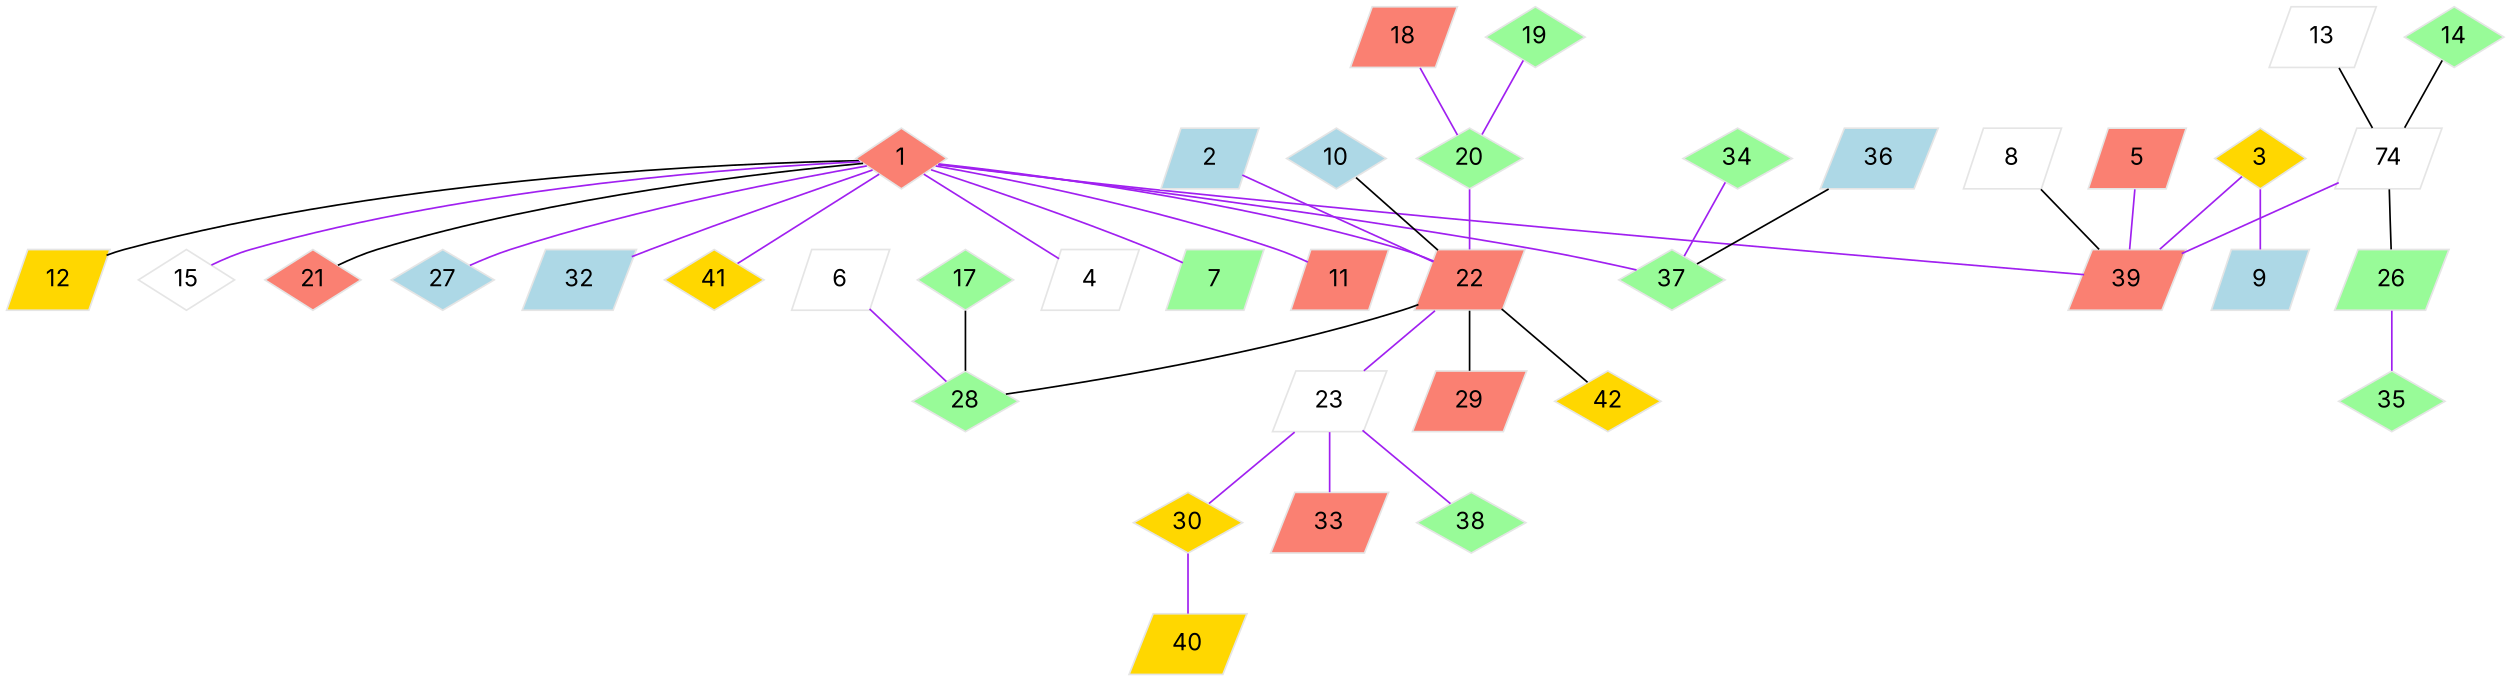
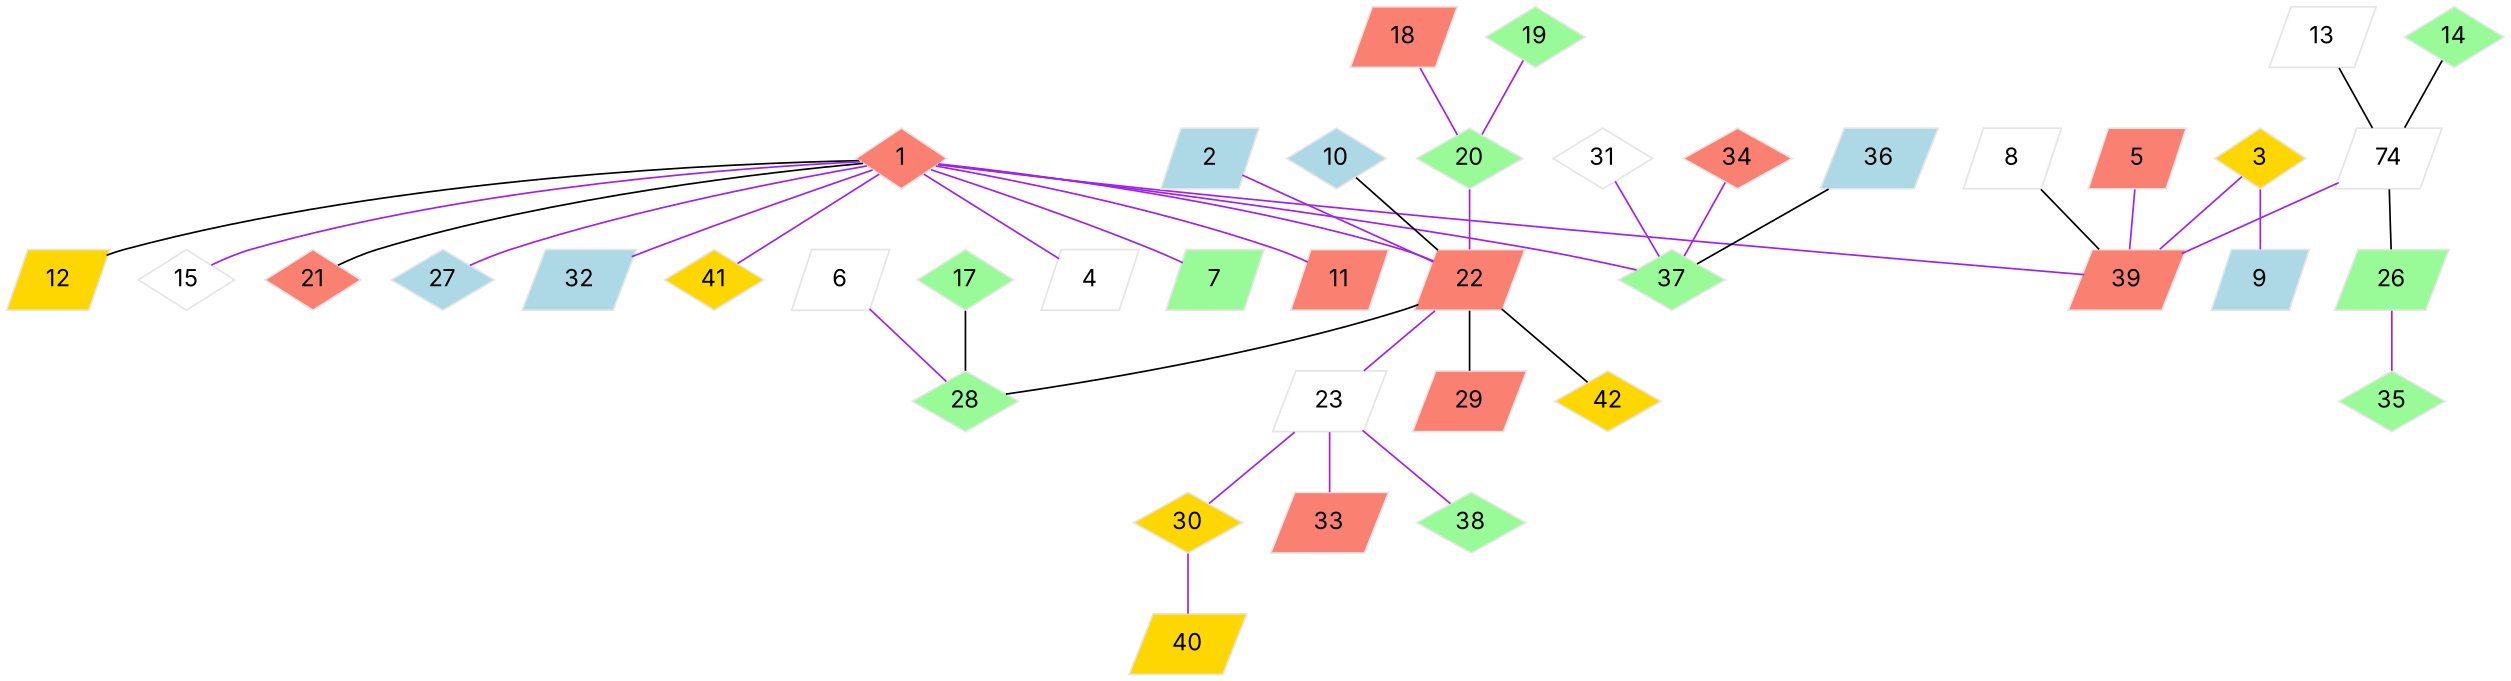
node "31": added
node "34": fillcolor palegreen -> salmon
